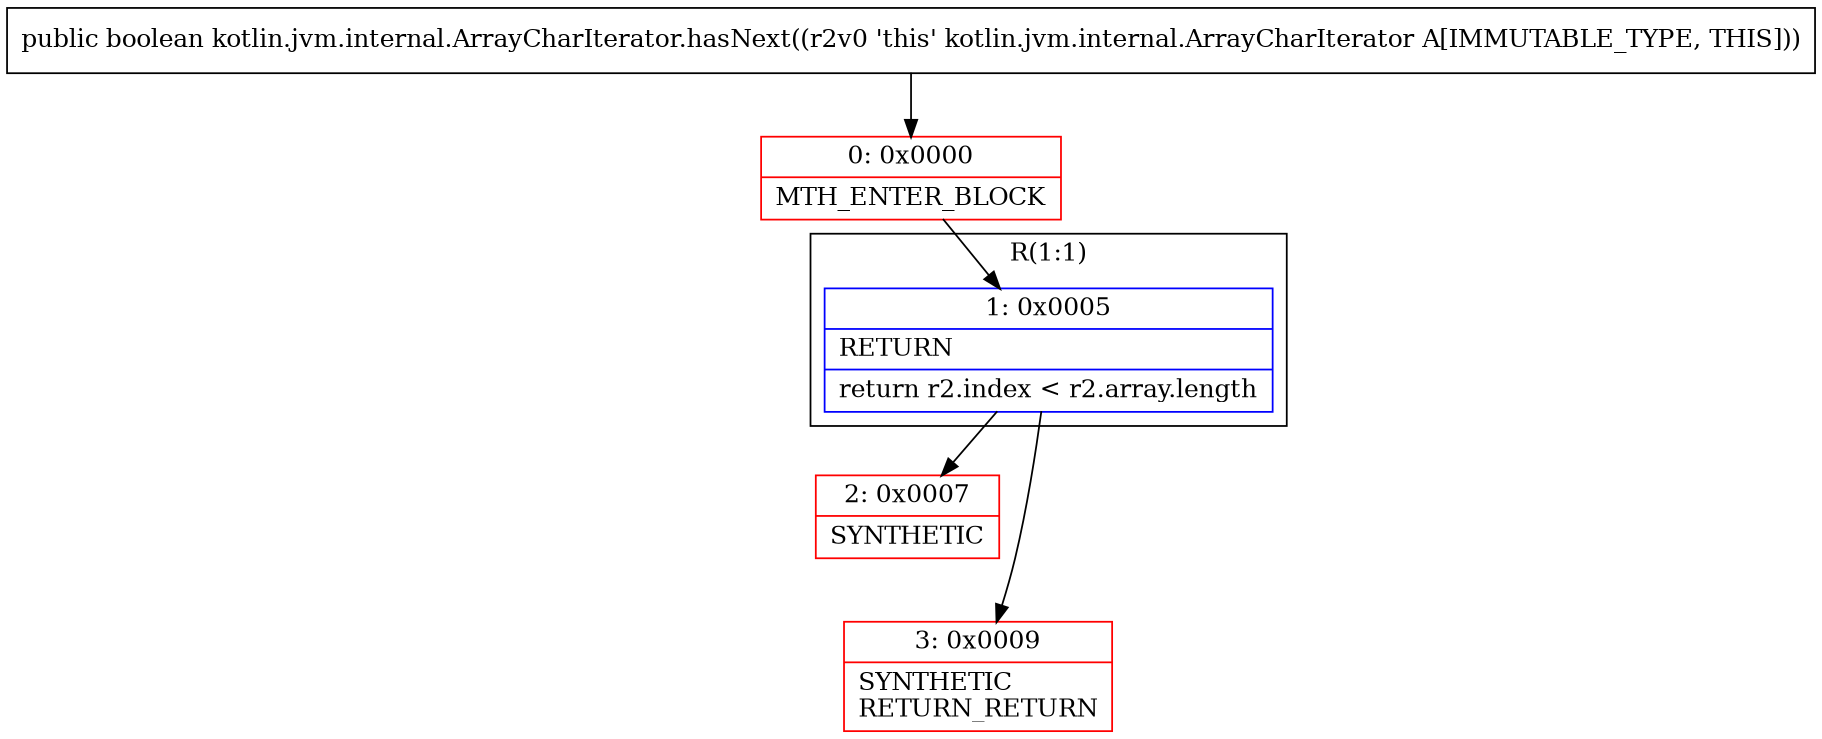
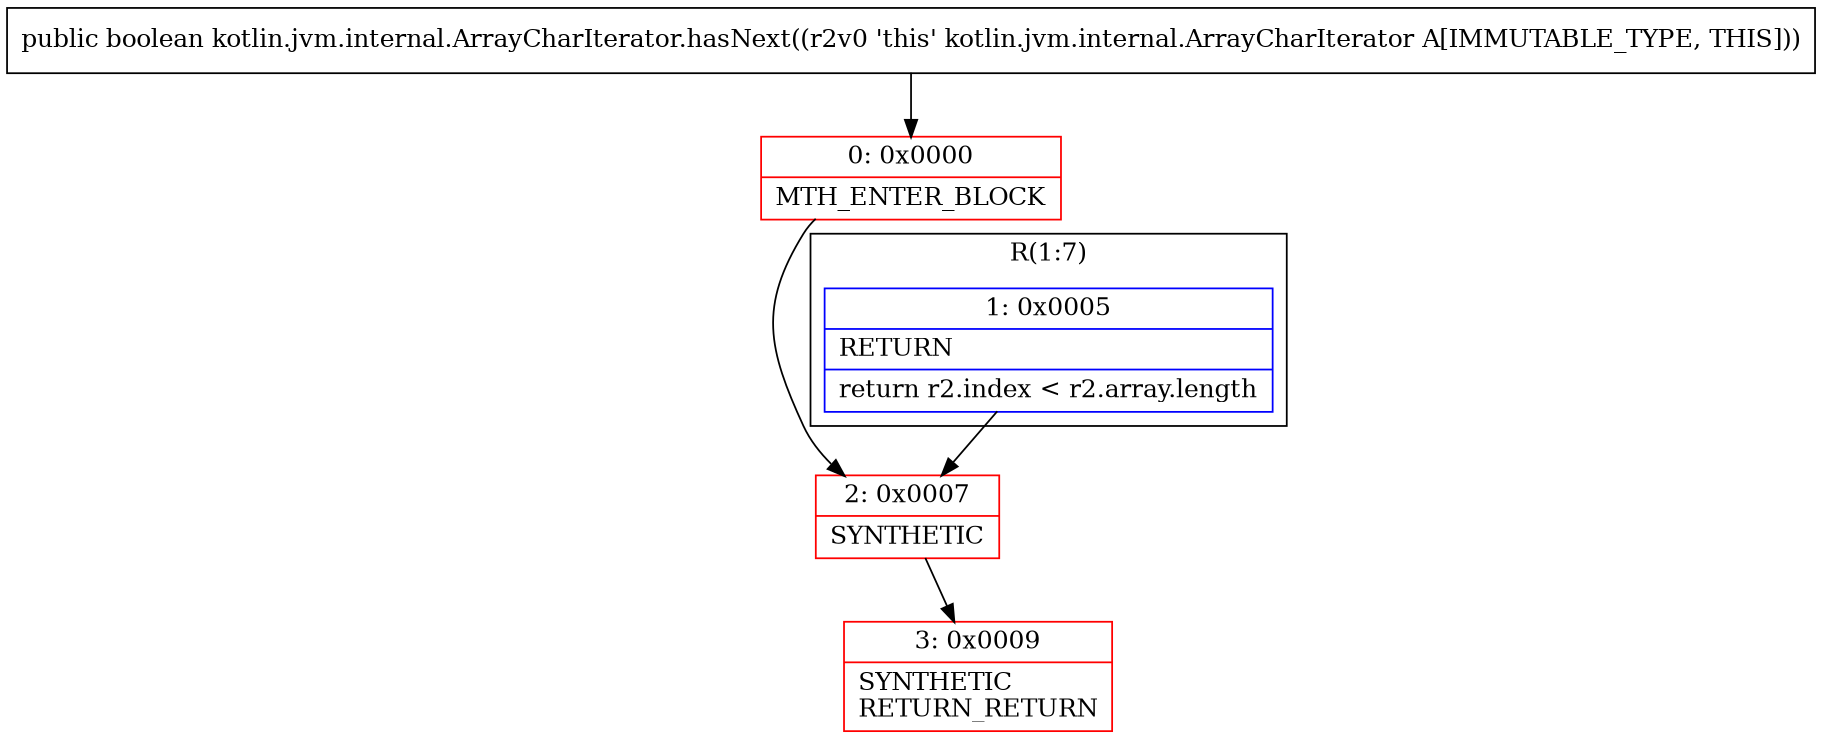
edge "0: 0x0000" -> "1: 0x0005": now "0: 0x0000" -> "2: 0x0007"
cluster "R(1:1)": label "R(1:1)" -> "R(1:7)"
edge "1: 0x0005" -> "3: 0x0009": now "2: 0x0007" -> "3: 0x0009"
